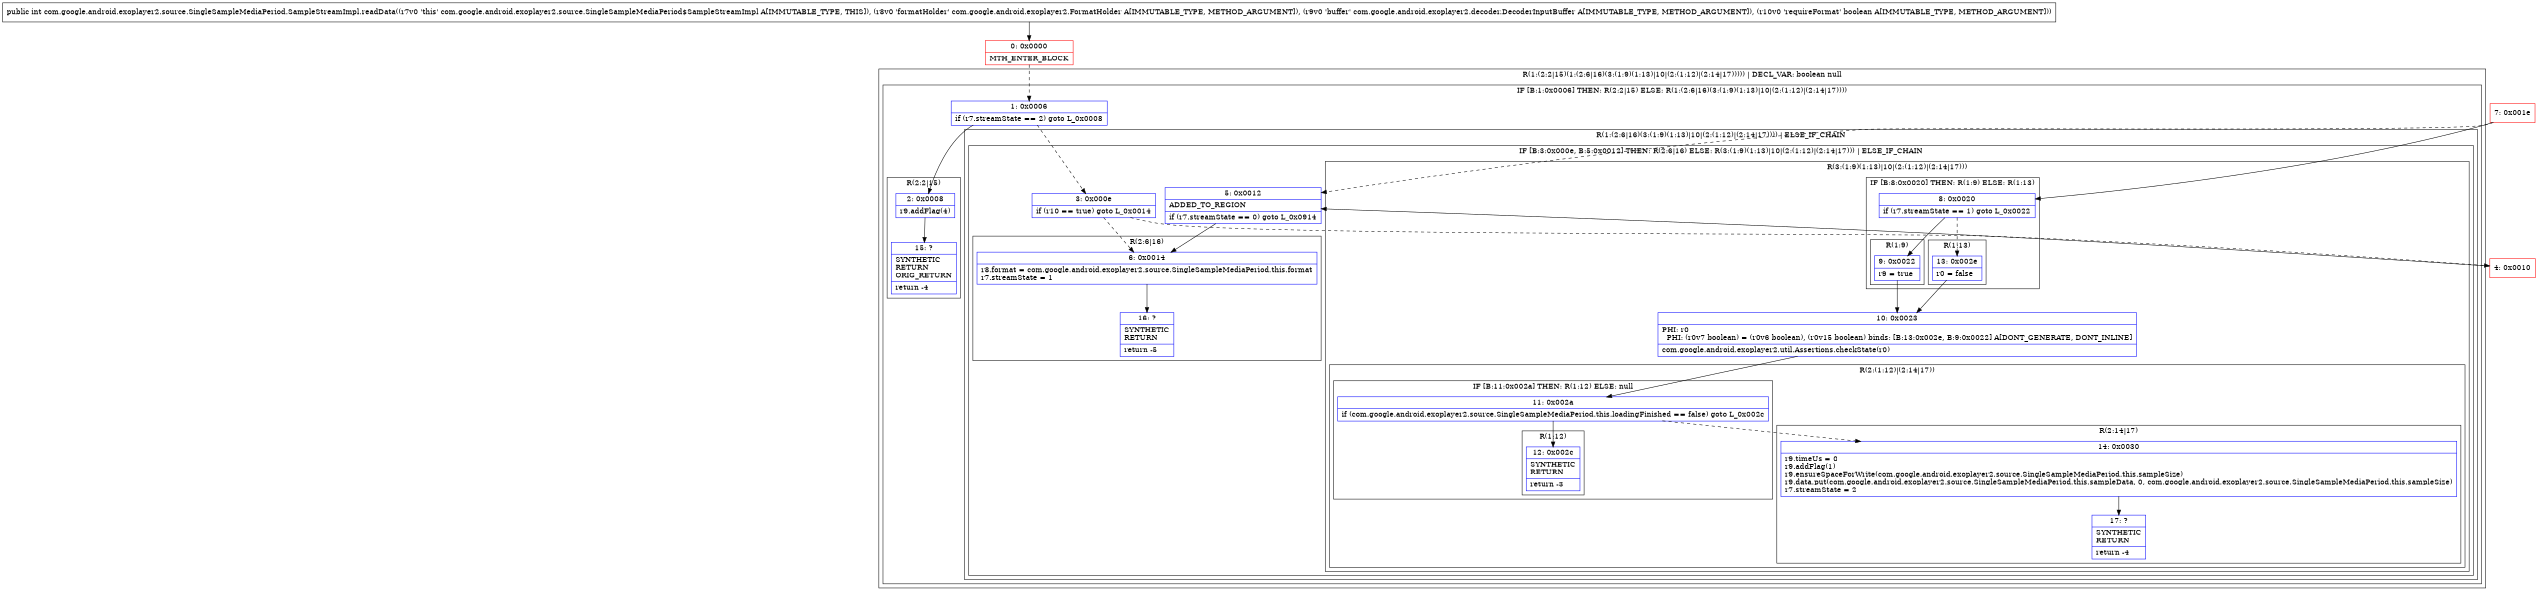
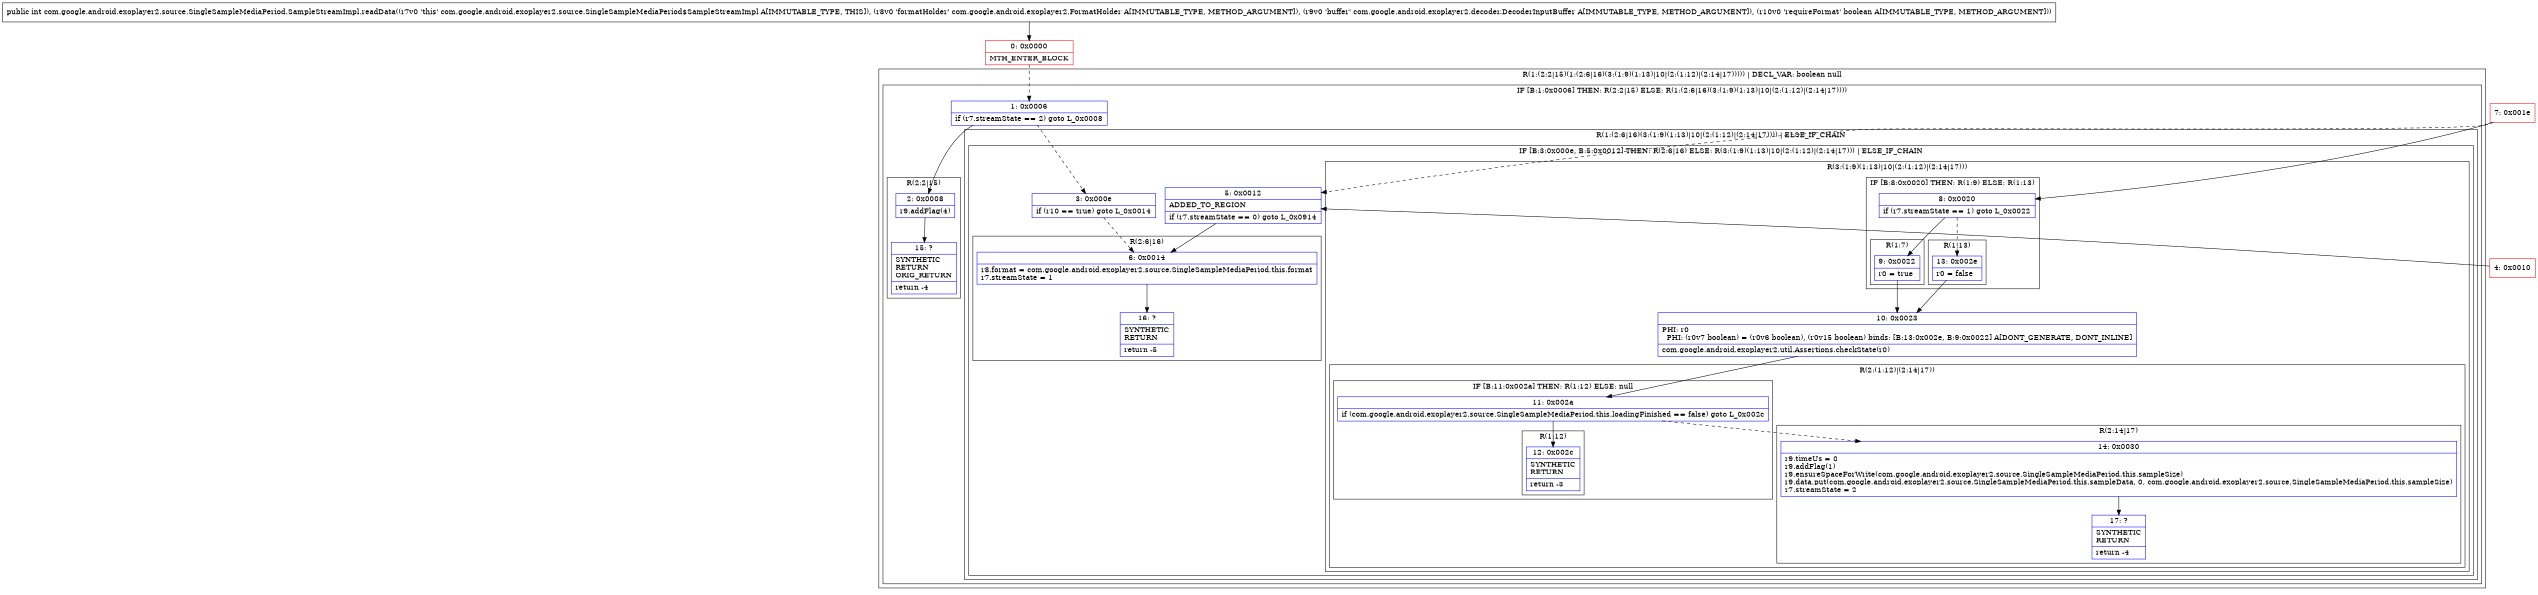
edge "3: 0x000e" -> "4: 0x0010": removed
cluster "R(1:9)": label "R(1:9)" -> "R(1:7)"
node "9: 0x0022": text "r9 = true" -> "r0 = true"
